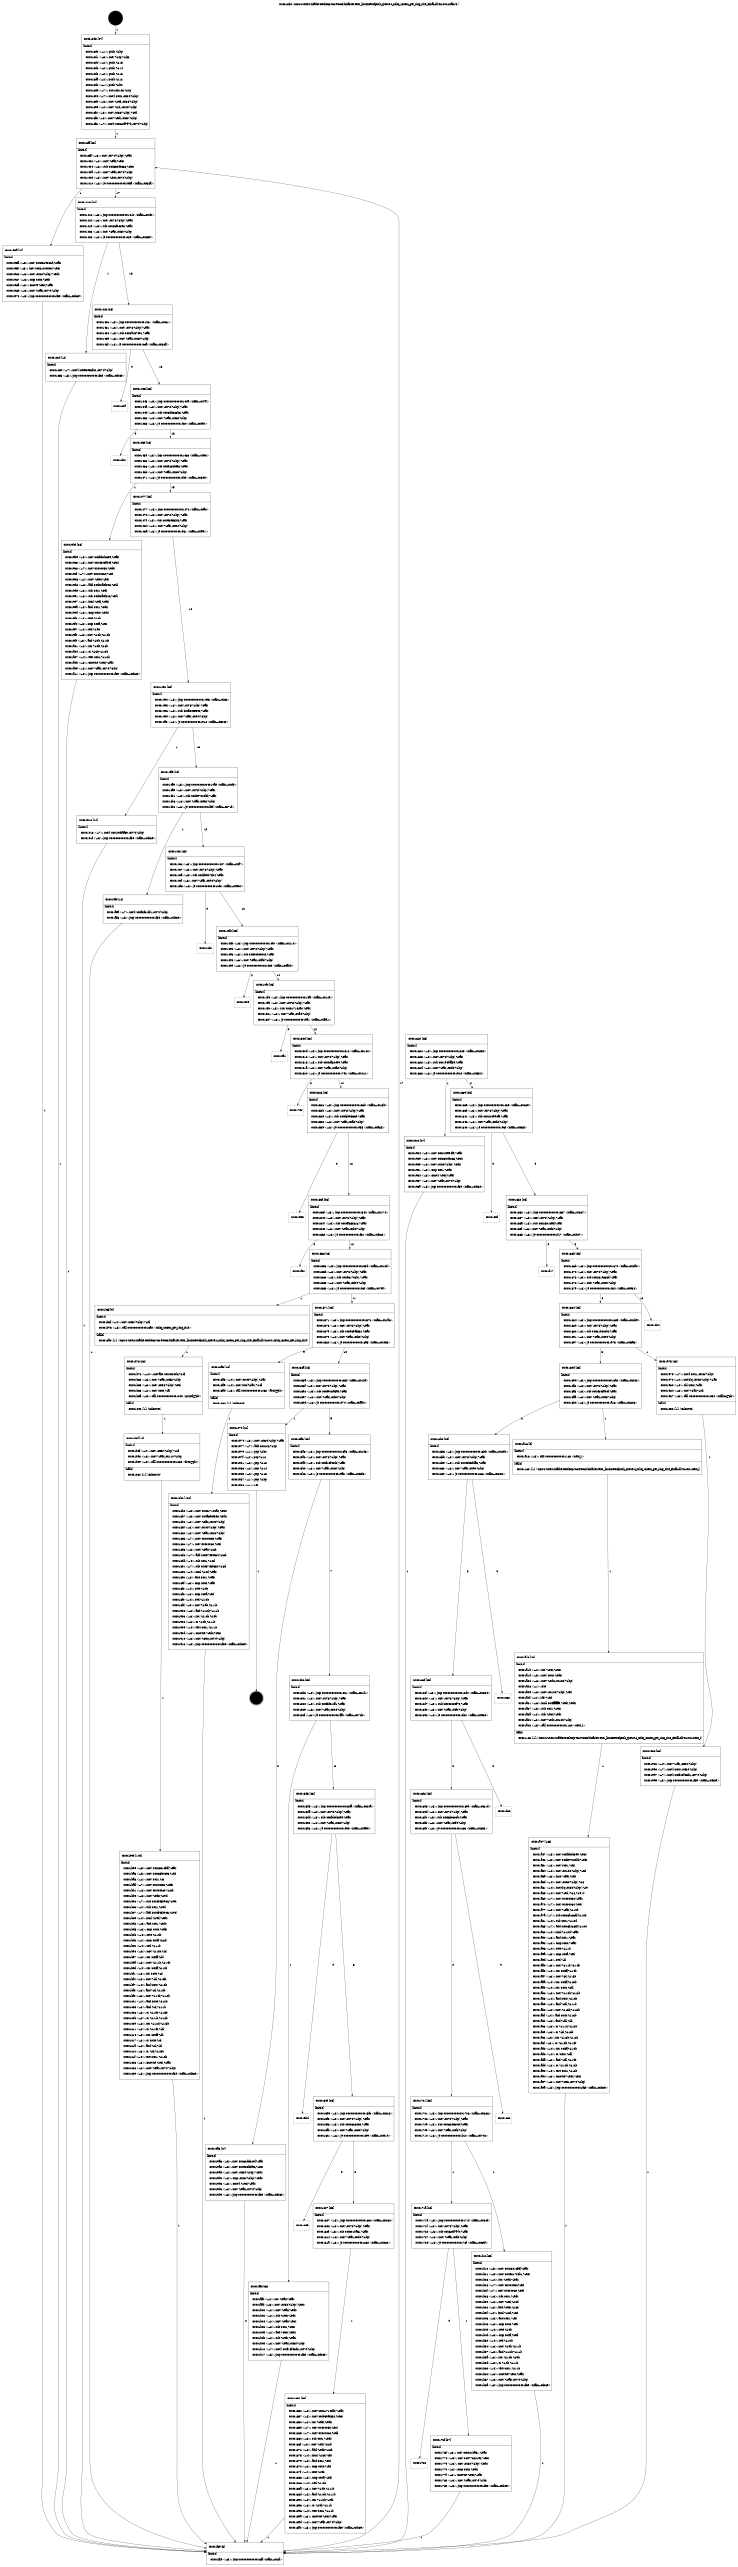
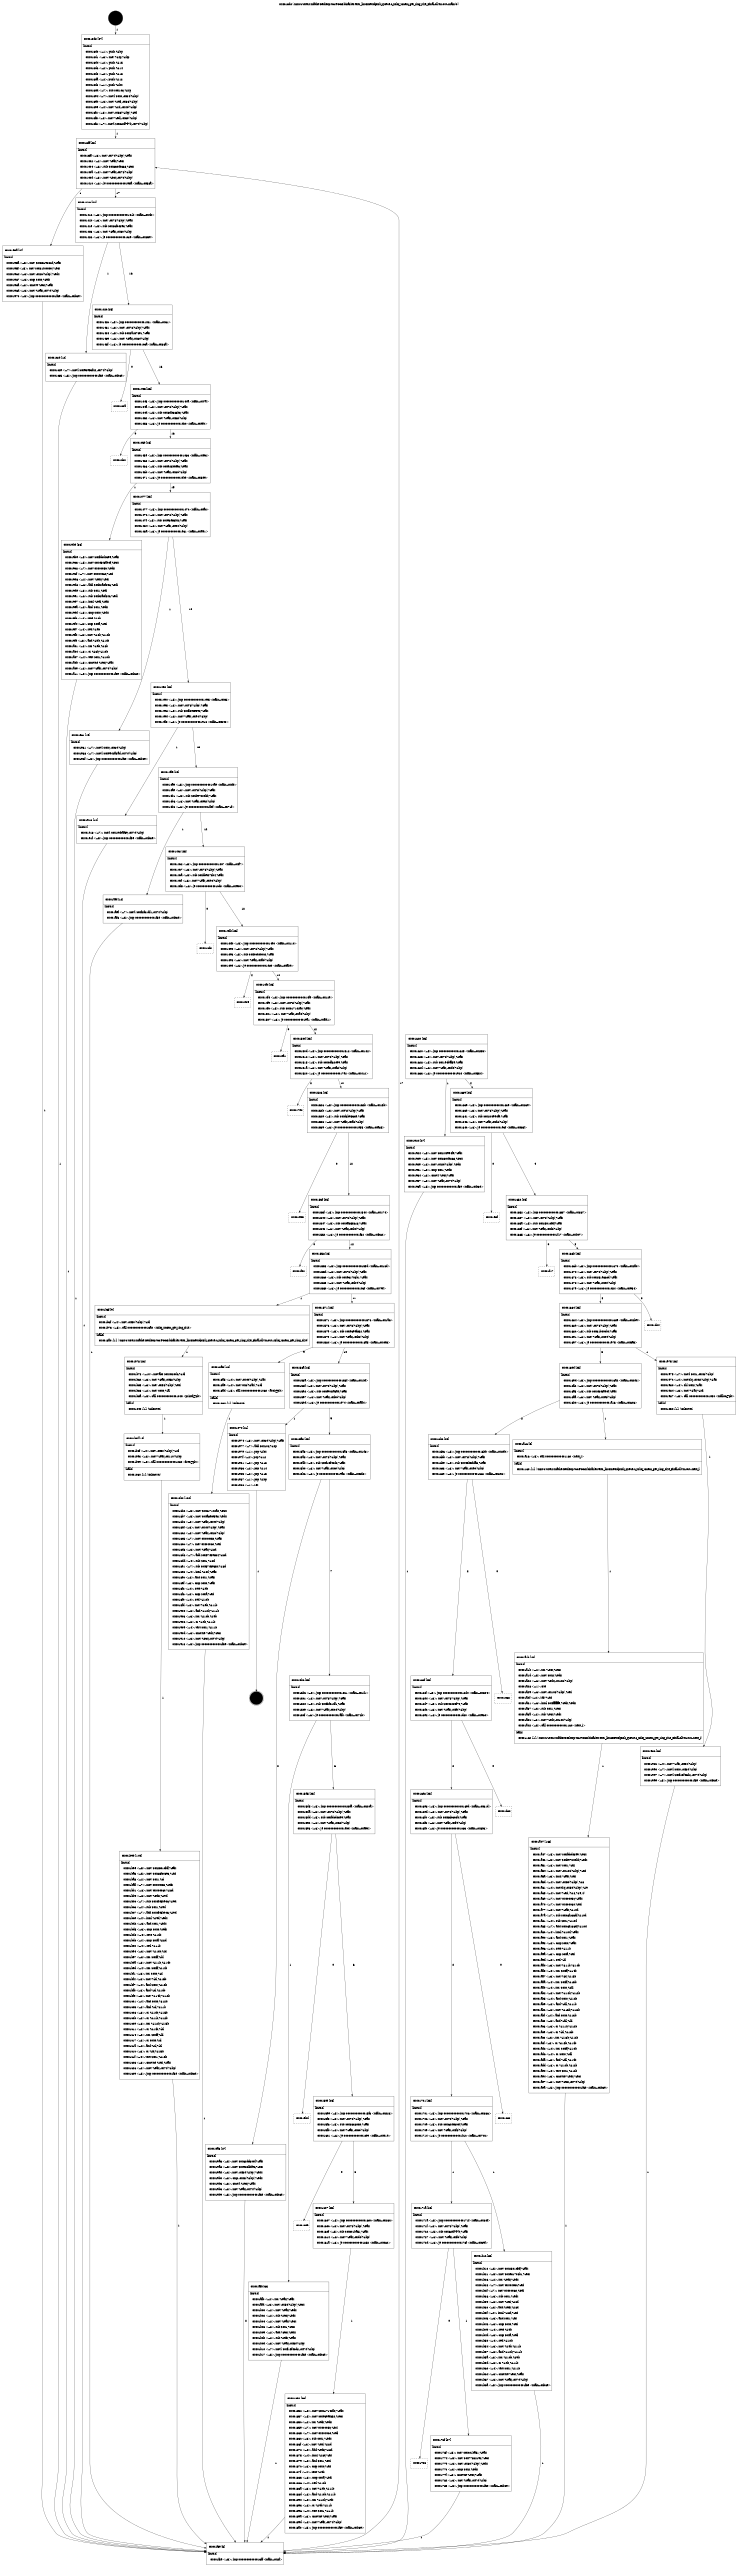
node "0x401e61 [19]": added
edge "0x40166b [25]" -> "0x401d24": label " 12" -> " 0"
